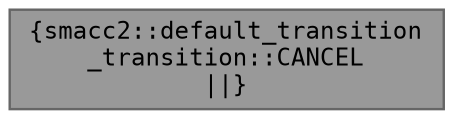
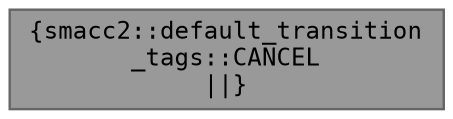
node "{smacc2::default_transition _transition::CANCEL ||}": label "{smacc2::default_transition _transition::CANCEL ||}" -> "{smacc2::default_transition _tags::CANCEL ||}"
